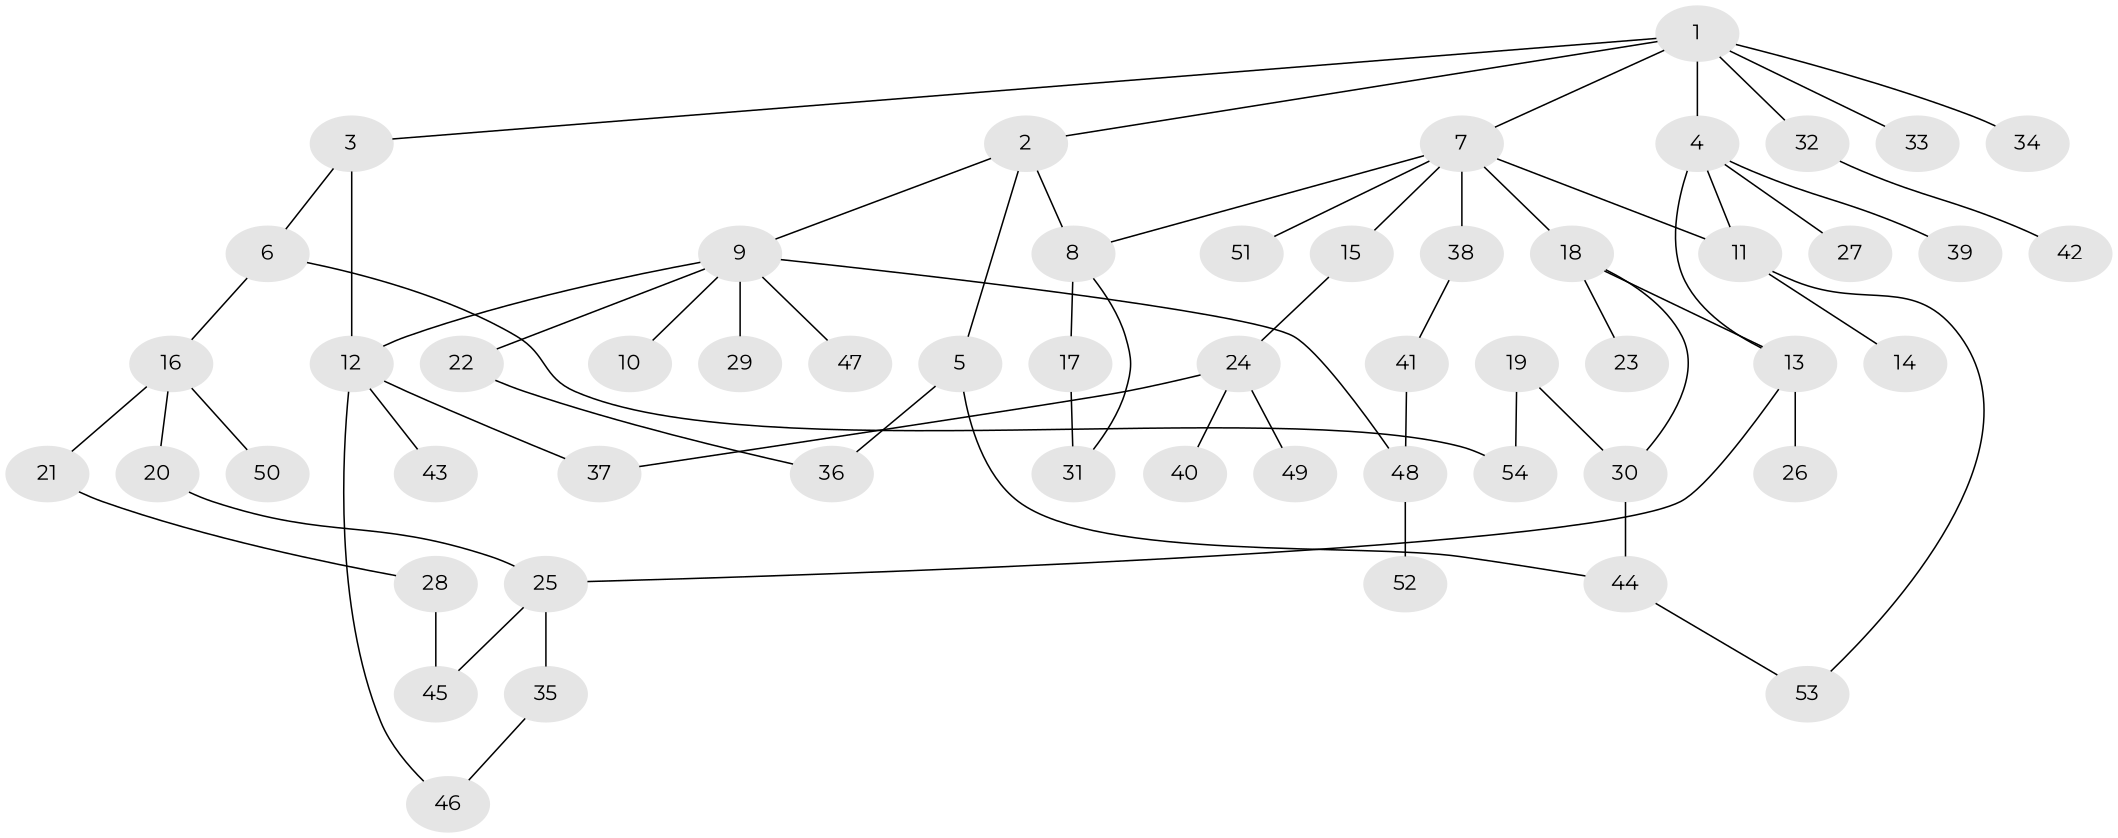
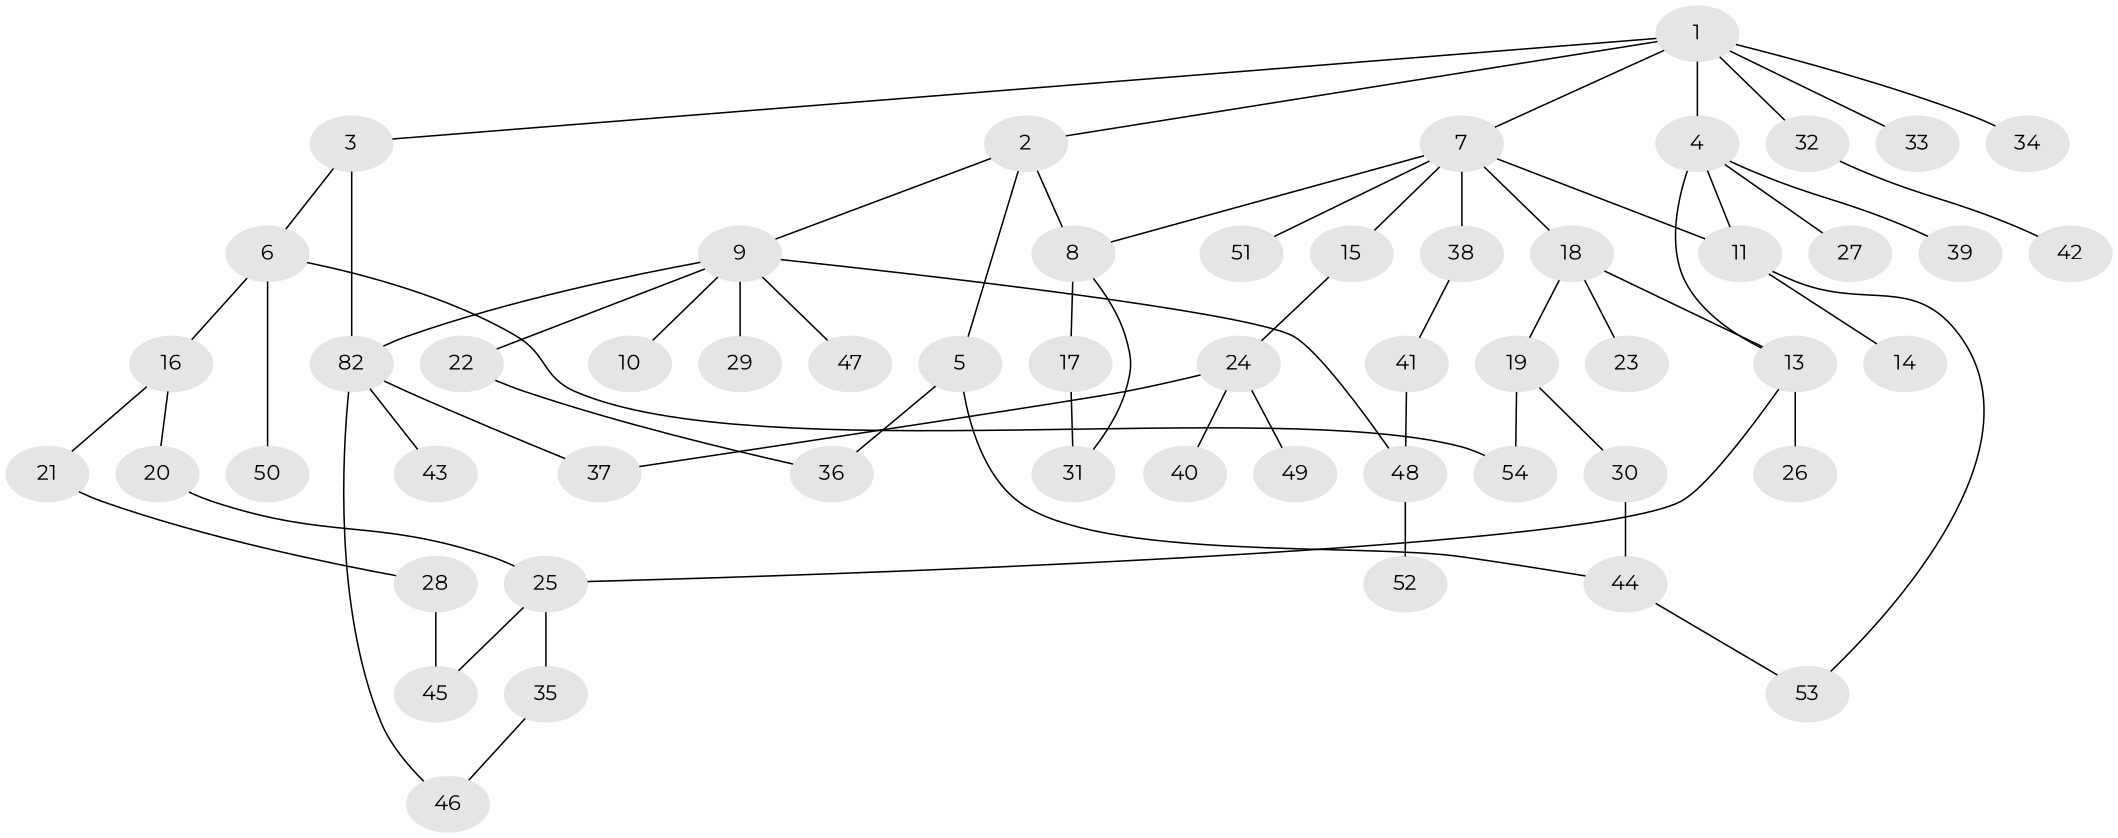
edge "18" -- "30": now "18" -- "19"
node "12": label "12" -> "82"
edge "16" -- "50": now "6" -- "50"
